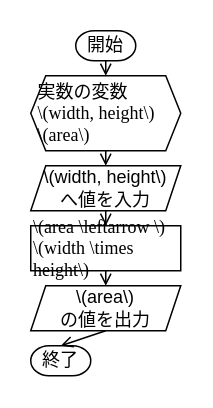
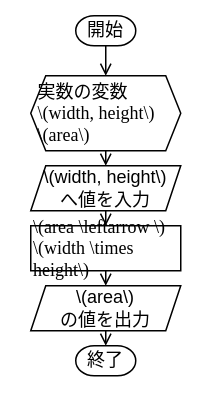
node "開始": moved (106, 46) -> (106, 31)
node "終了": moved (61, 361) -> (106, 361)
